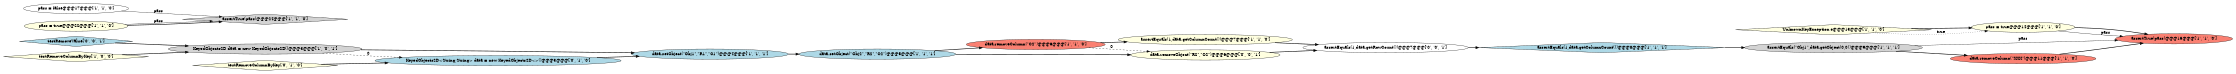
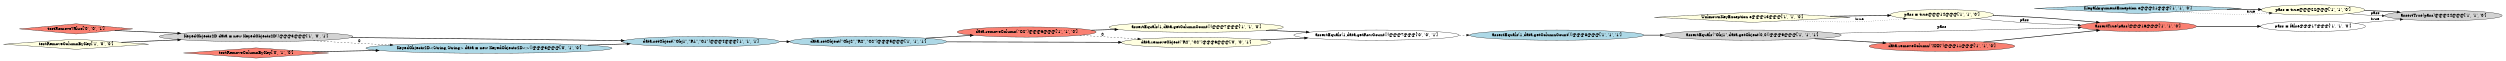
node "IllegalArgumentException e@@@21@@@['1', '1', '0']": added
edge "pass = false@@@17@@@['1', '1', '0']" -> "assertTrue(pass)@@@24@@@['1', '1', '0']": label "pass" -> "true"
node "assertTrue(pass)@@@24@@@['1', '1', '0']": shape diamond -> ellipse
edge "assertTrue(pass)@@@16@@@['1', '1', '0']" -> "pass = false@@@17@@@['1', '1', '0']": added
node "testRemoveValue['0', '0', '1']": fillcolor lightblue -> salmon
edge "assertEquals(1,data.getRowCount())@@@7@@@['0', '0', '1']" -> "assertEquals(1,data.getColumnCount())@@@8@@@['1', '1', '1']": style bold -> dashed
node "assertEquals(1,data.getColumnCount())@@@8@@@['1', '1', '1']": shape diamond -> ellipse
node "testRemoveColumnByKey['0', '1', '0']": fillcolor lightyellow -> salmon
